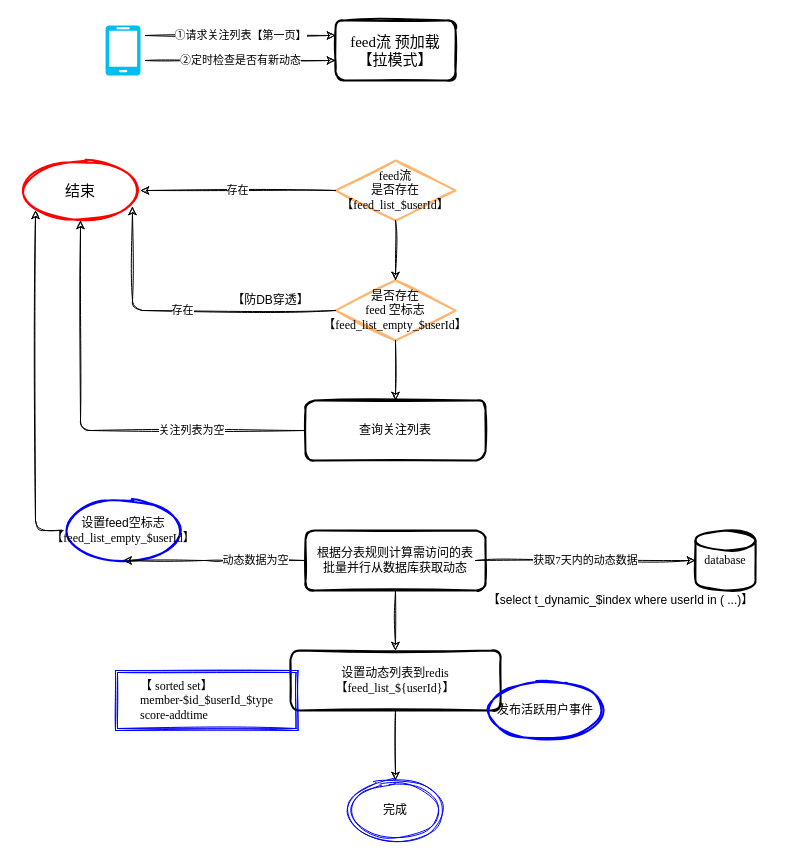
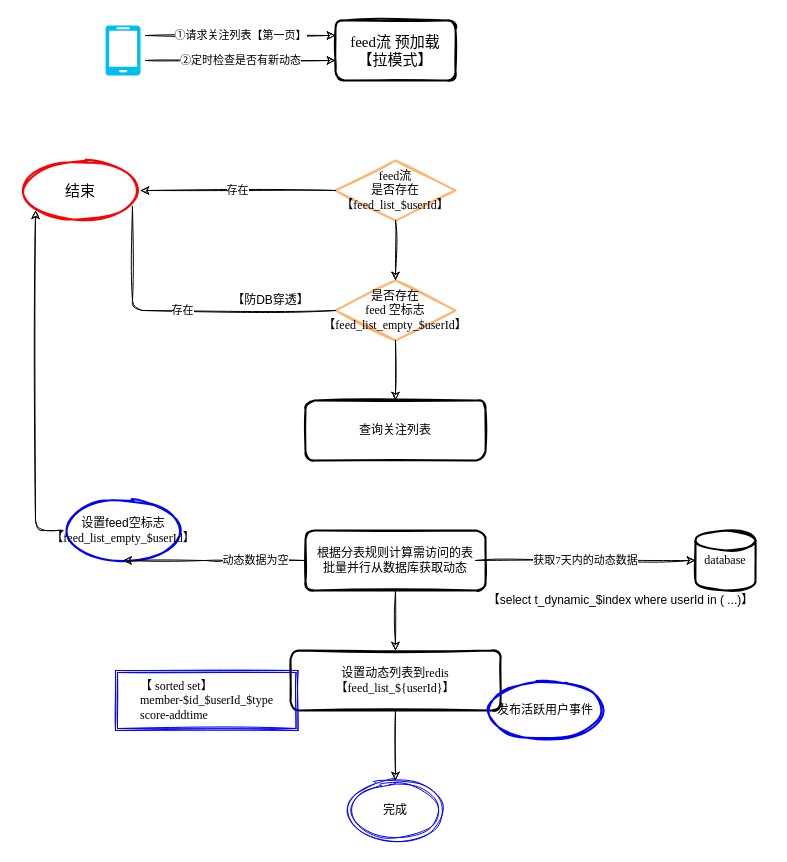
edge "是否存在 feed 空标志 【feed_list_empty_$userId】" -> "结束": arrowhead classic -> none
edge "查询关注列表" -> "结束": removed, label "关注列表为空"
